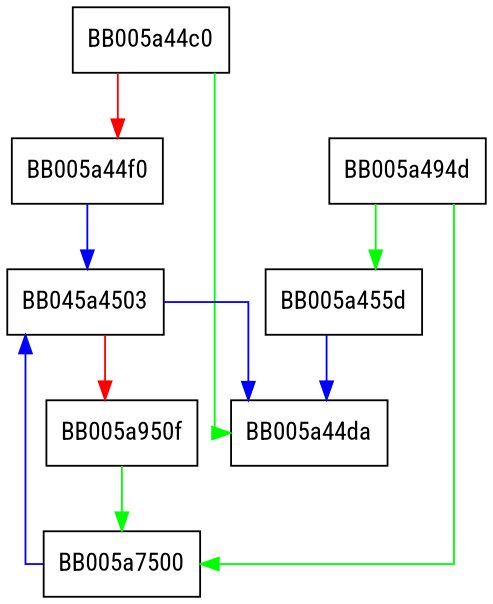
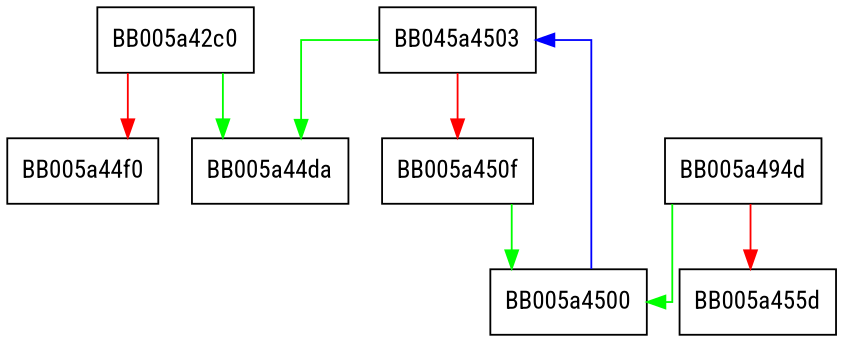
node "BB005a44c0": label "BB005a44c0" -> "BB005a42c0"
edge "BB005a44f0" -> "BB045a4503": removed
edge "BB005a494d" -> "BB005a455d": color green -> red
edge "BB045a4503" -> "BB005a44da": color blue -> green
edge "BB005a455d" -> "BB005a44da": removed
node "BB005a950f": label "BB005a950f" -> "BB005a450f"
node "BB005a7500": label "BB005a7500" -> "BB005a4500"
